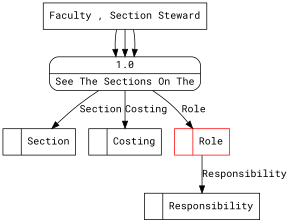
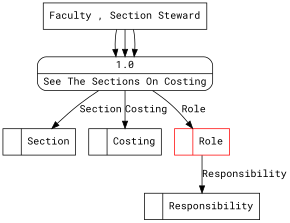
node "1.0": text "See The Sections On The" -> "See The Sections On Costing"
